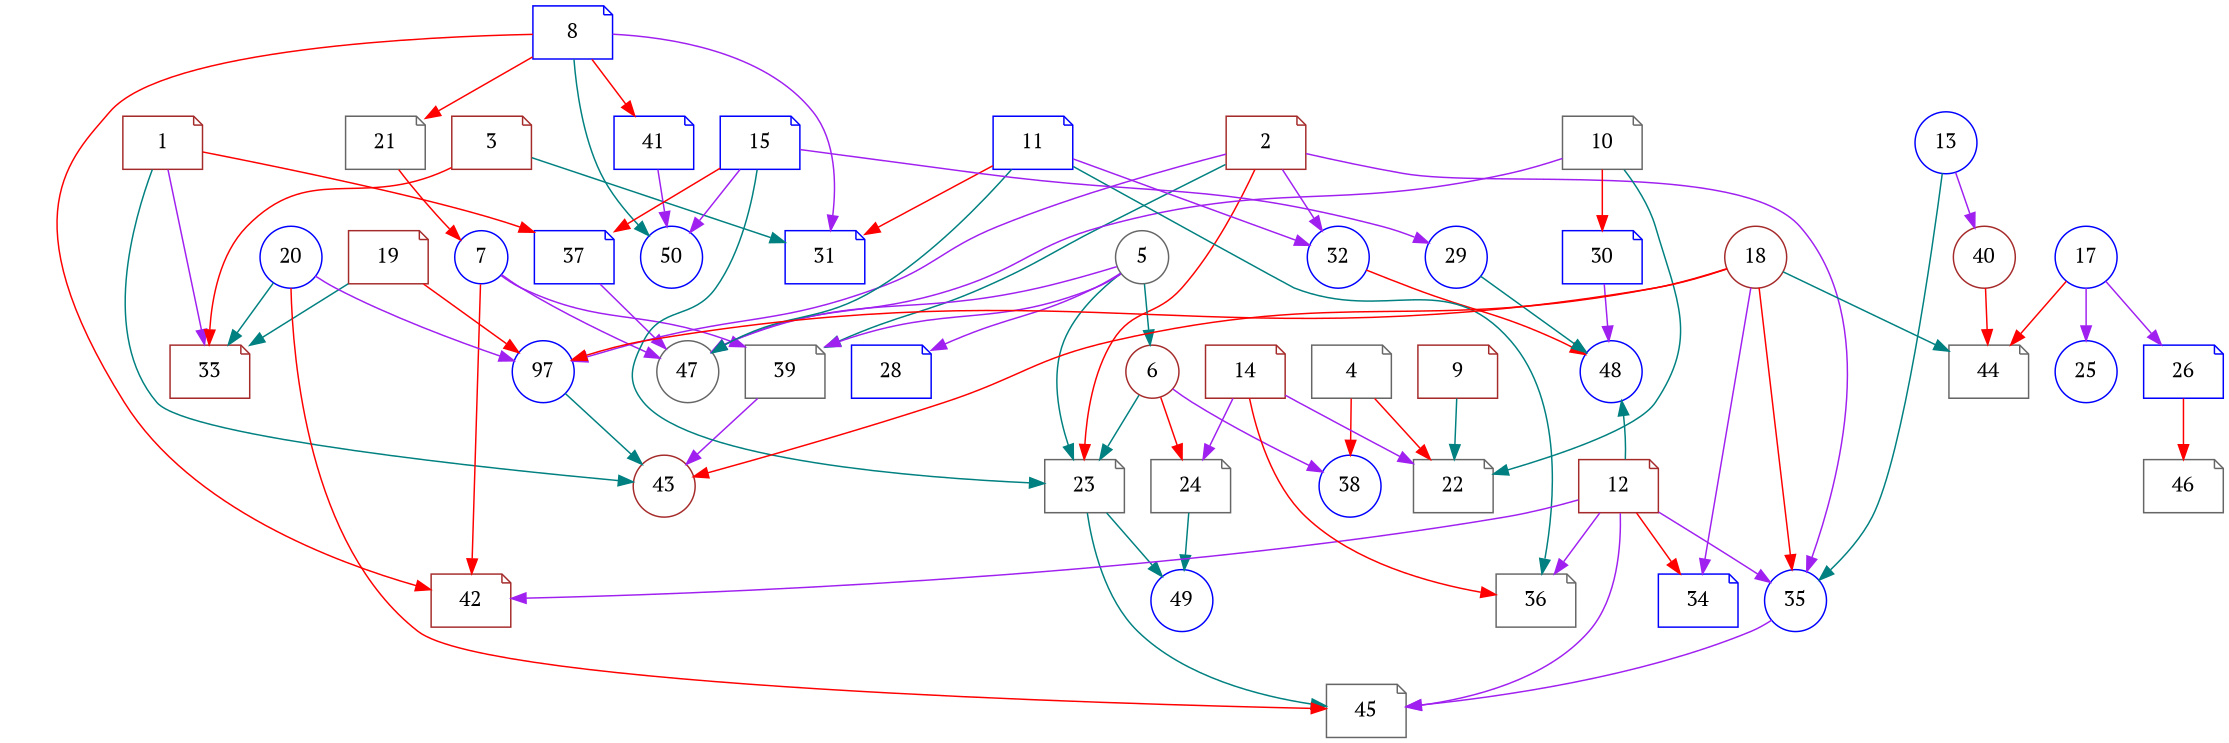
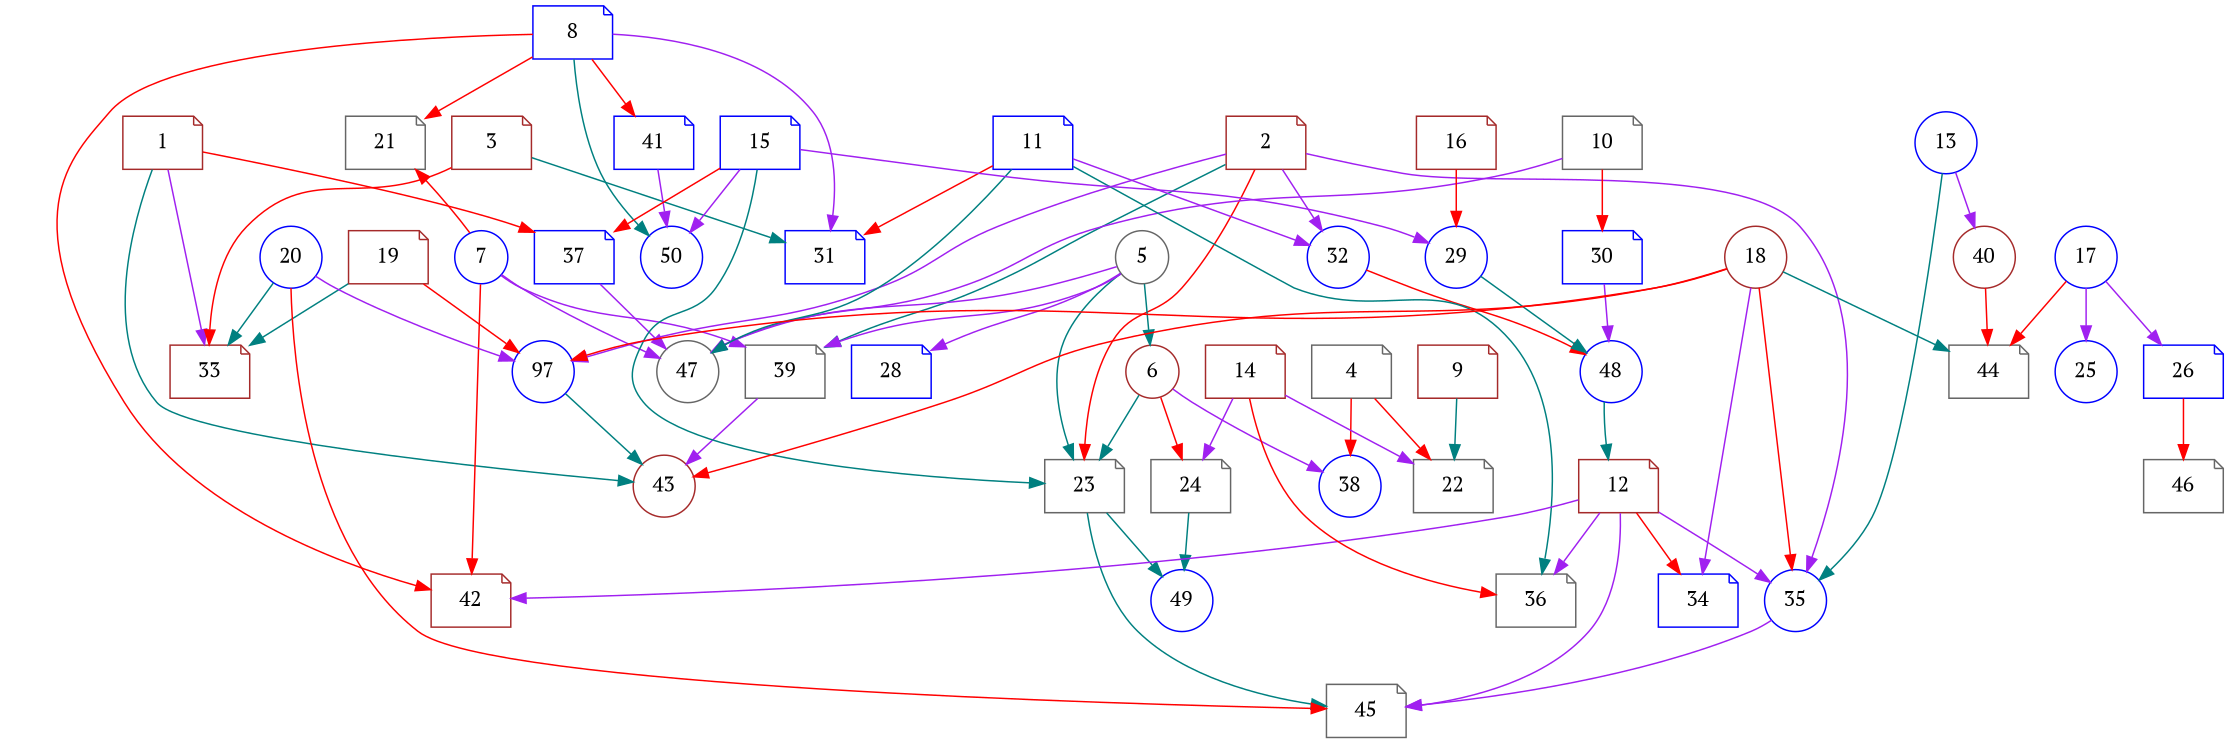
node "16": added
edge "21" -> "7": reversed
edge "10" -> "22": removed
edge "12" -> "48": reversed
